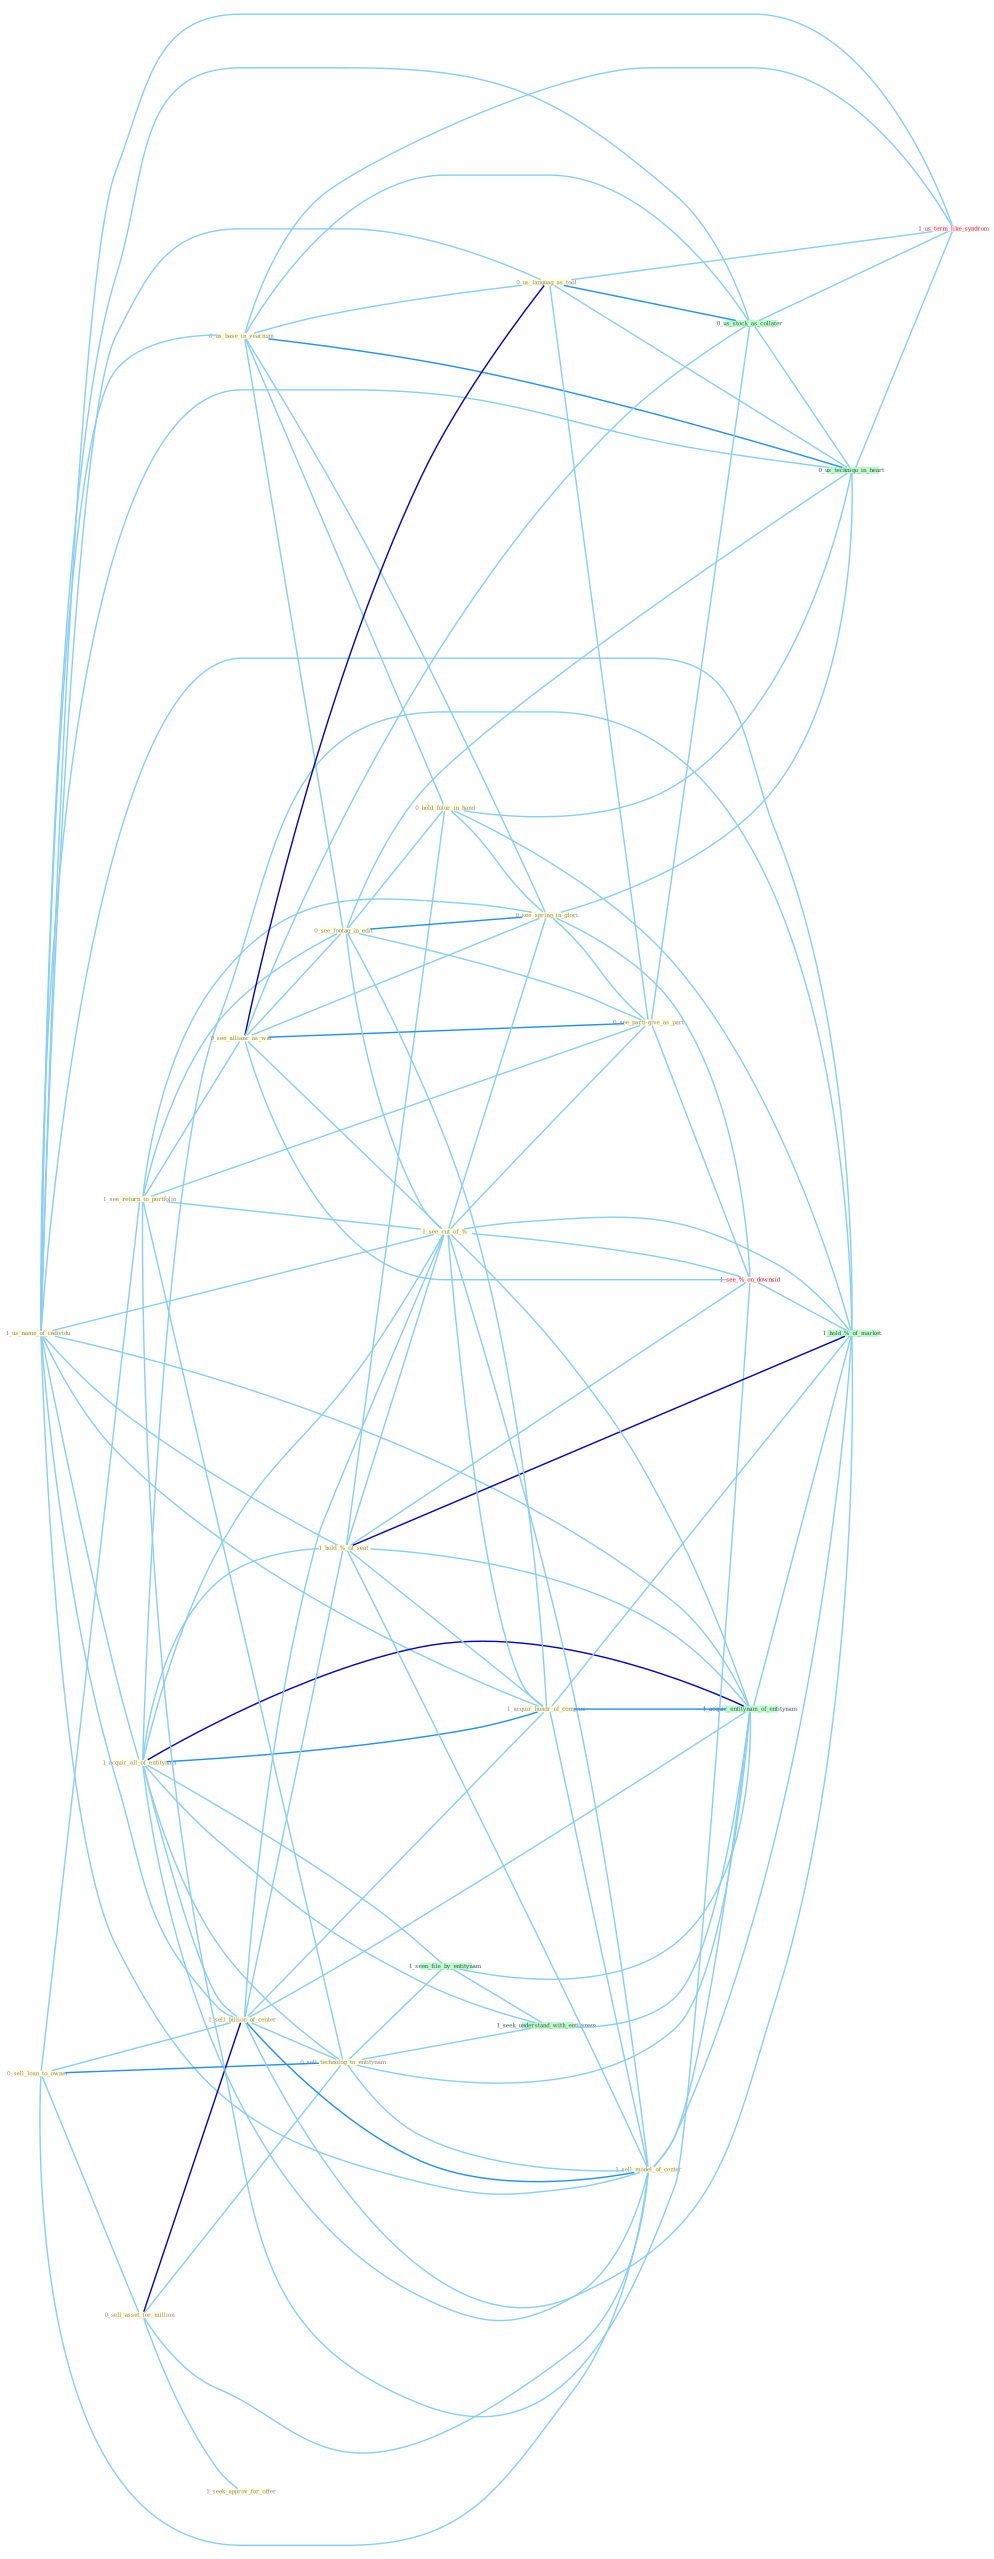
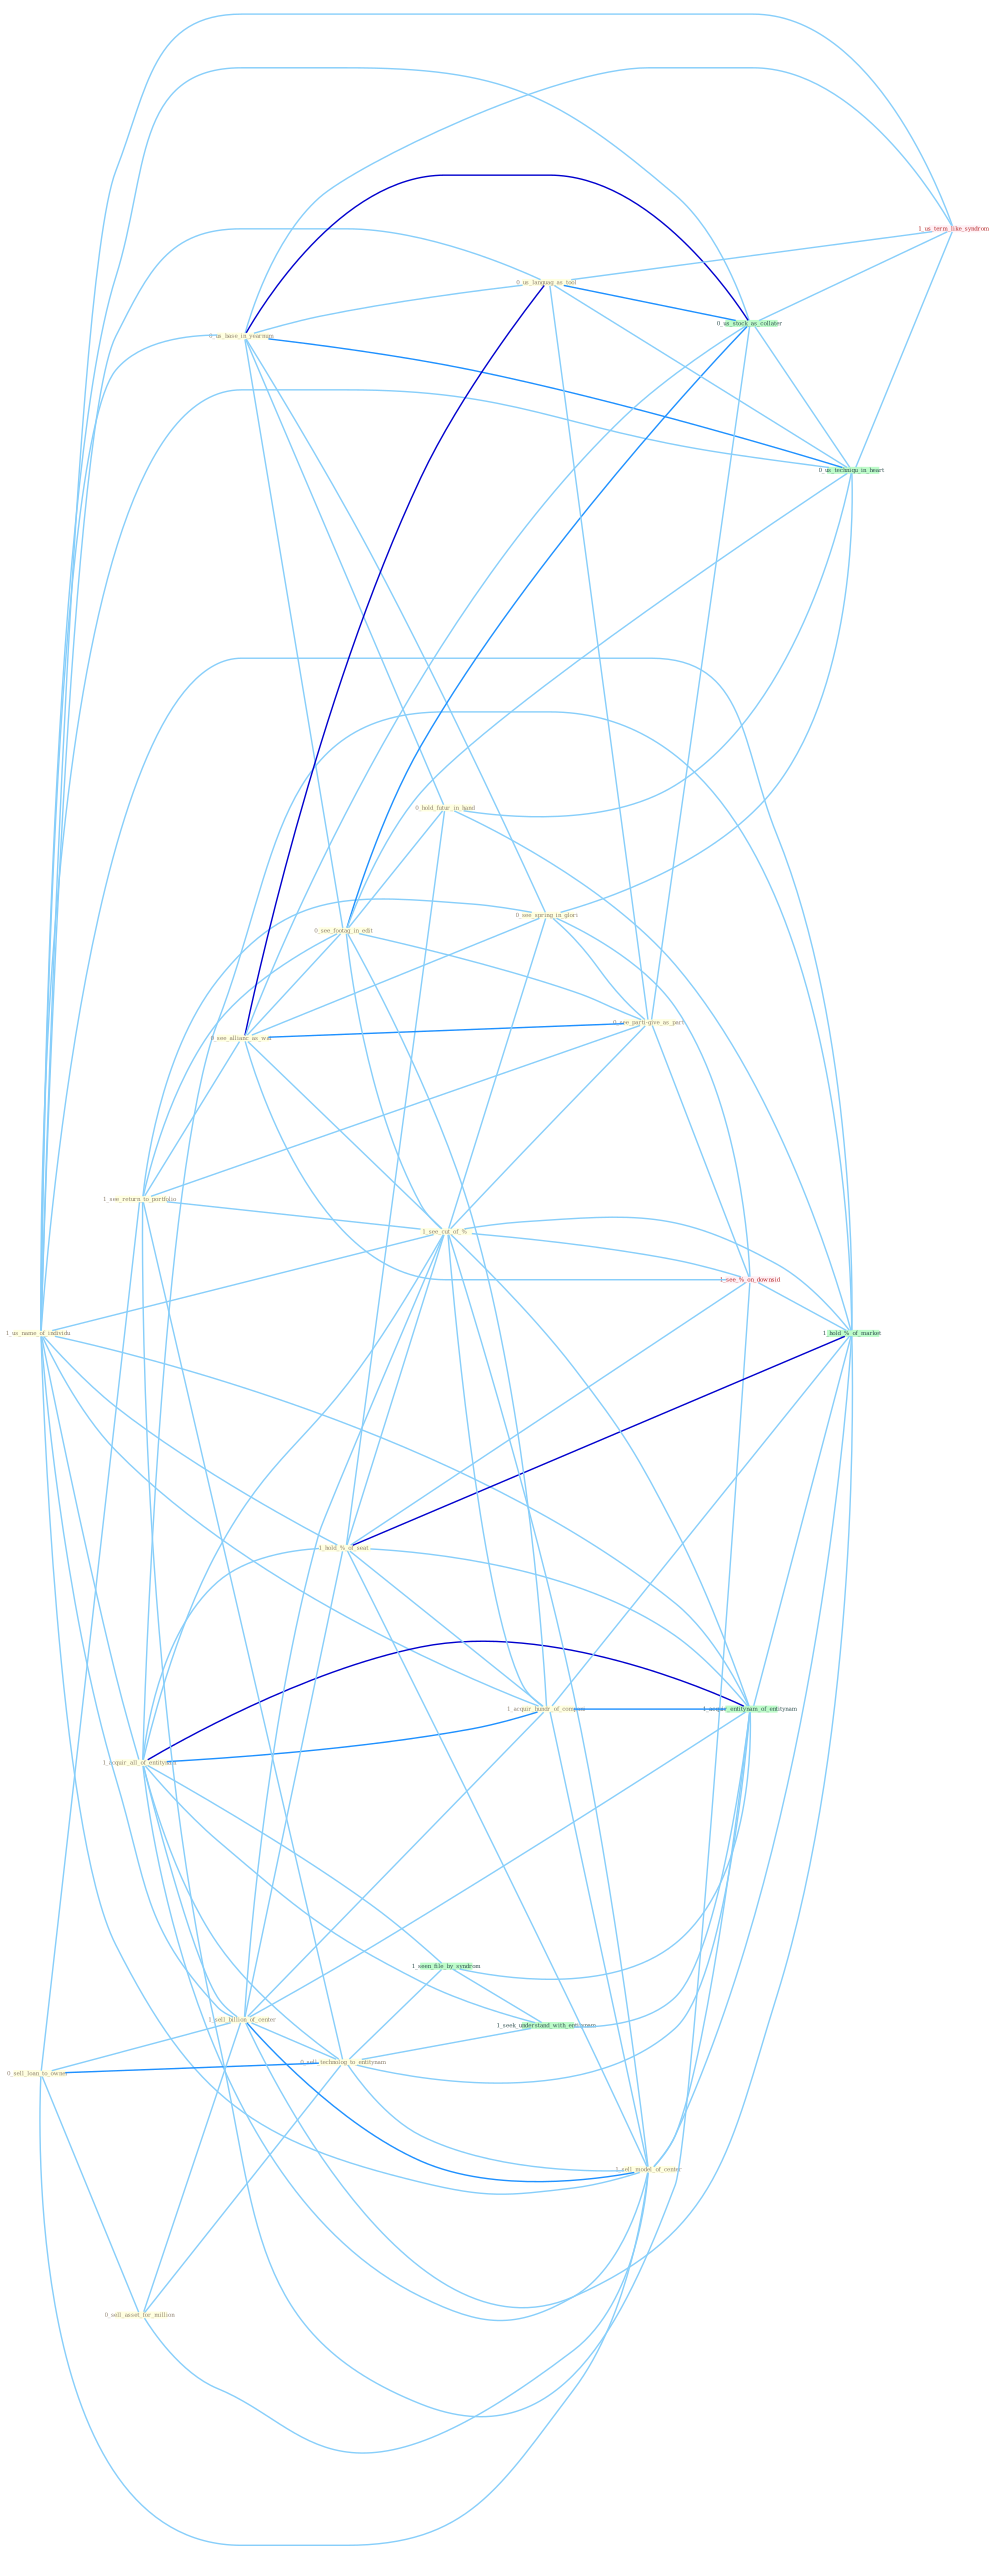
edge "0_us_stock_as_collater" -- "0_us_base_in_yearnum": color #87cefa -> #0000cd
edge "0_hold_futur_in_hand" -- "0_see_spring_in_glori": removed
edge "0_see_spring_in_glori" -- "0_see_footag_in_edit": now "0_us_stock_as_collater" -- "0_see_footag_in_edit"
node "1_seen_file_by_entitynam": label "1_seen_file_by_entitynam" -> "1_seen_file_by_syndrom"
edge "1_sell_billion_of_center" -- "0_sell_asset_for_million": color #0000cd -> #87cefa
node "1_seek_approv_for_offer": removed
